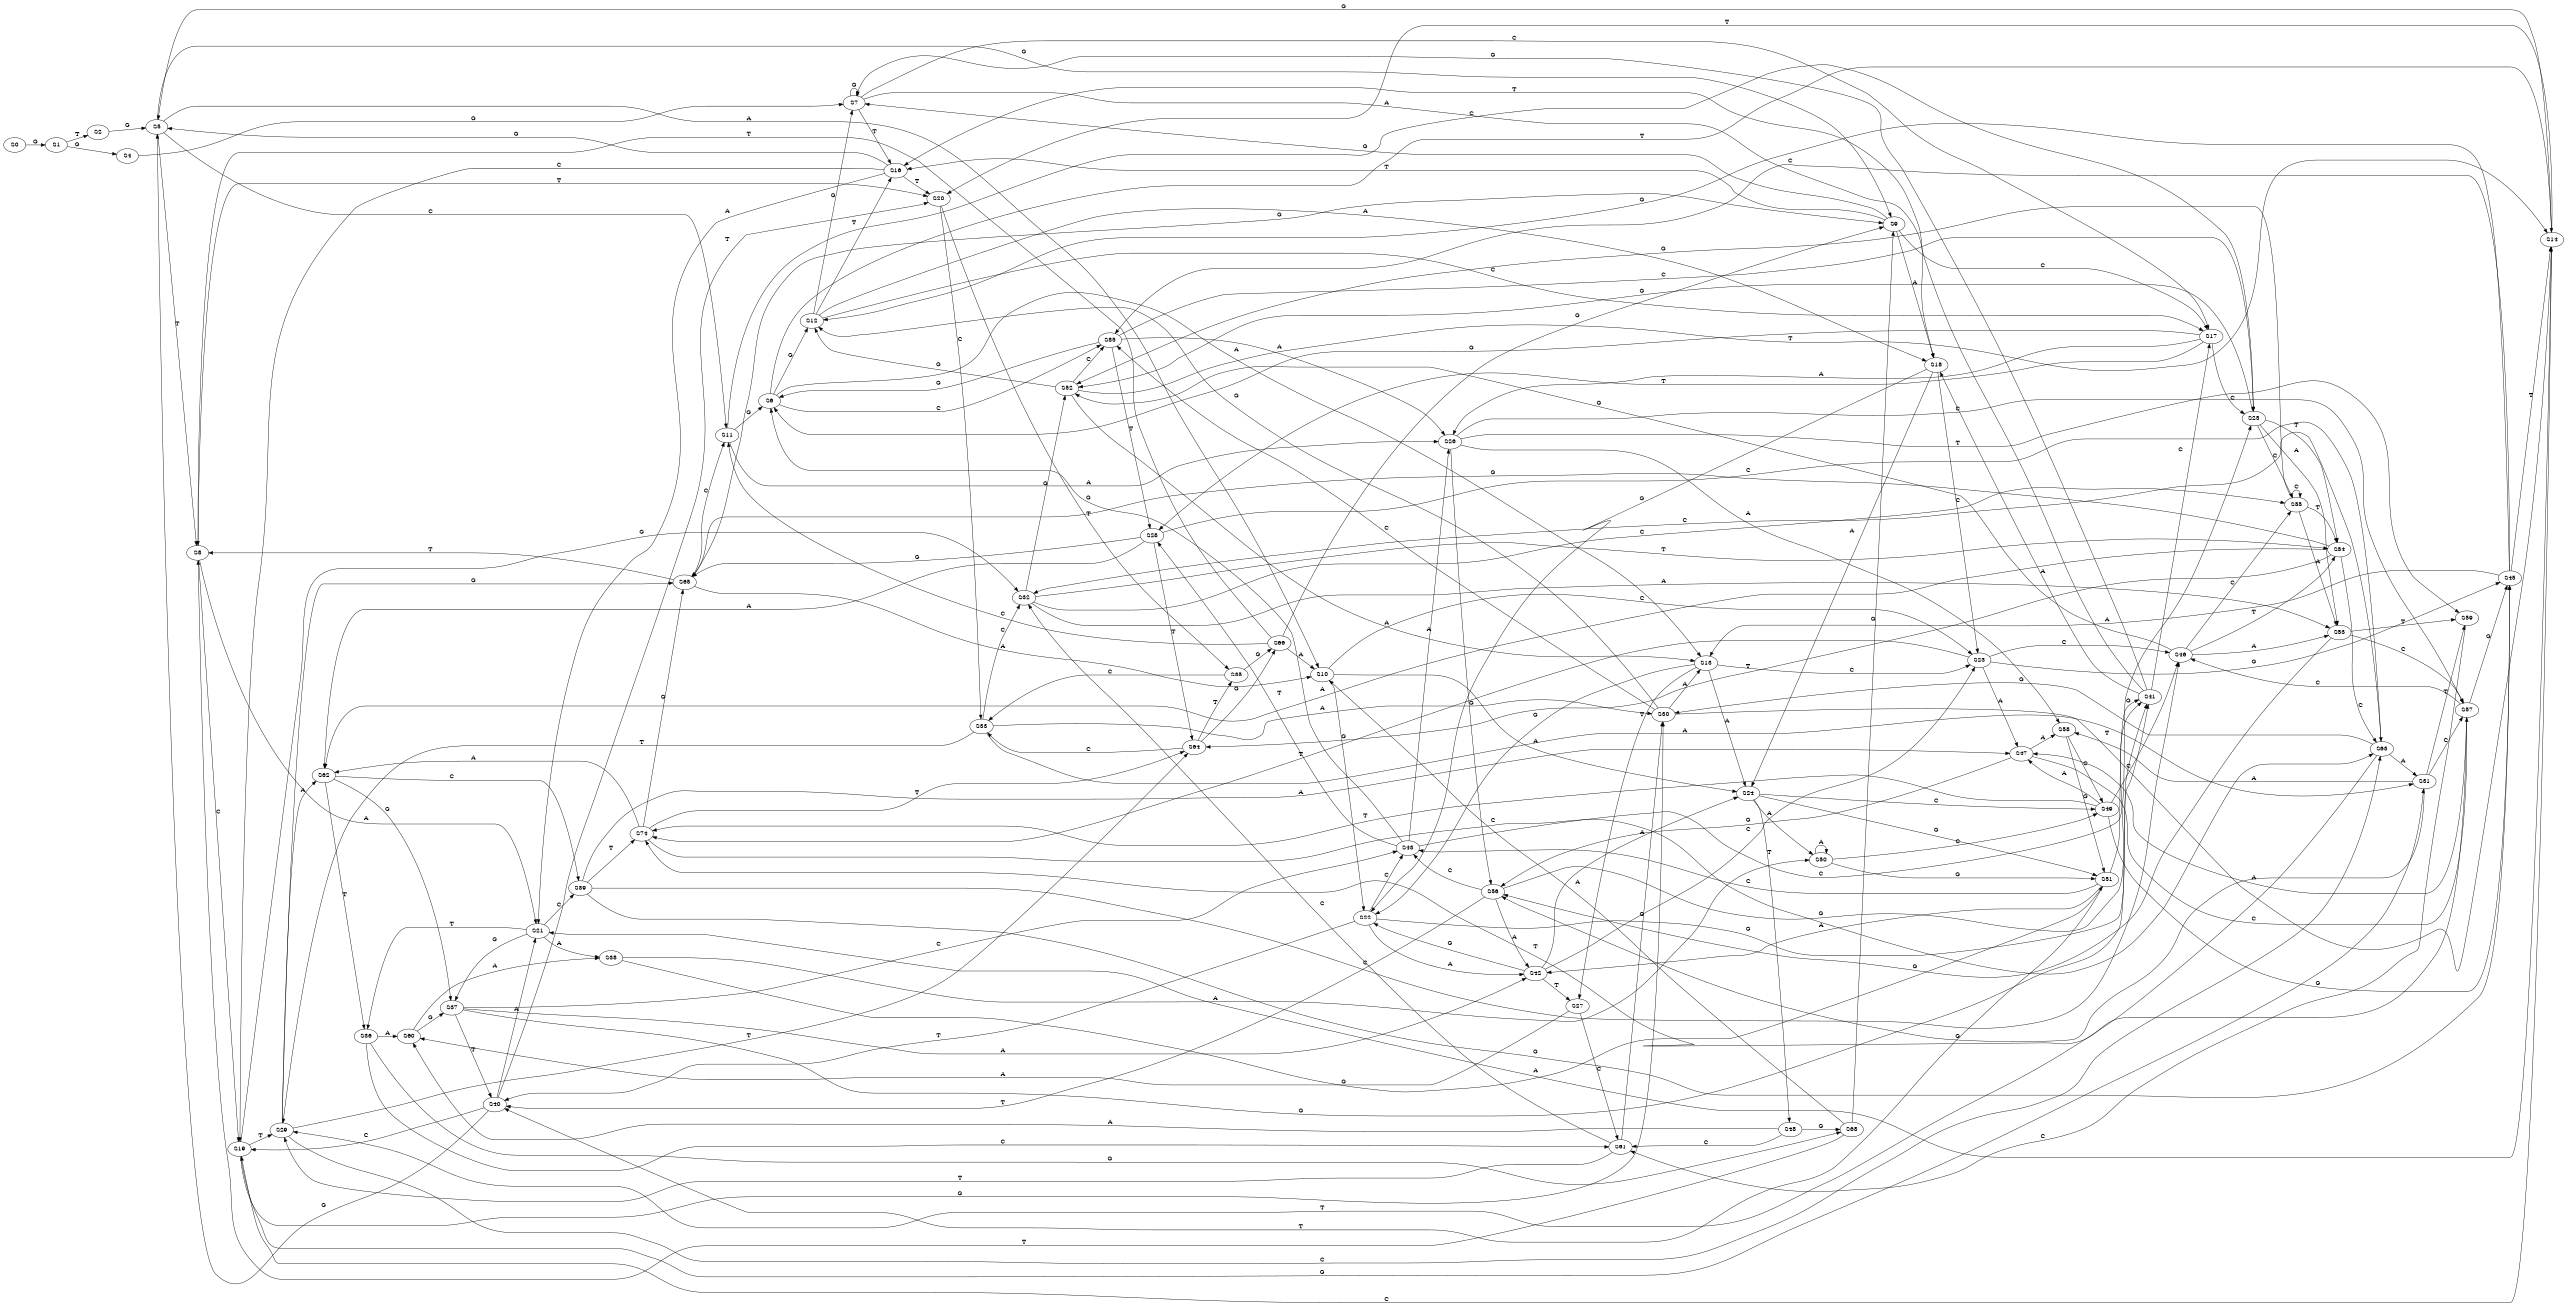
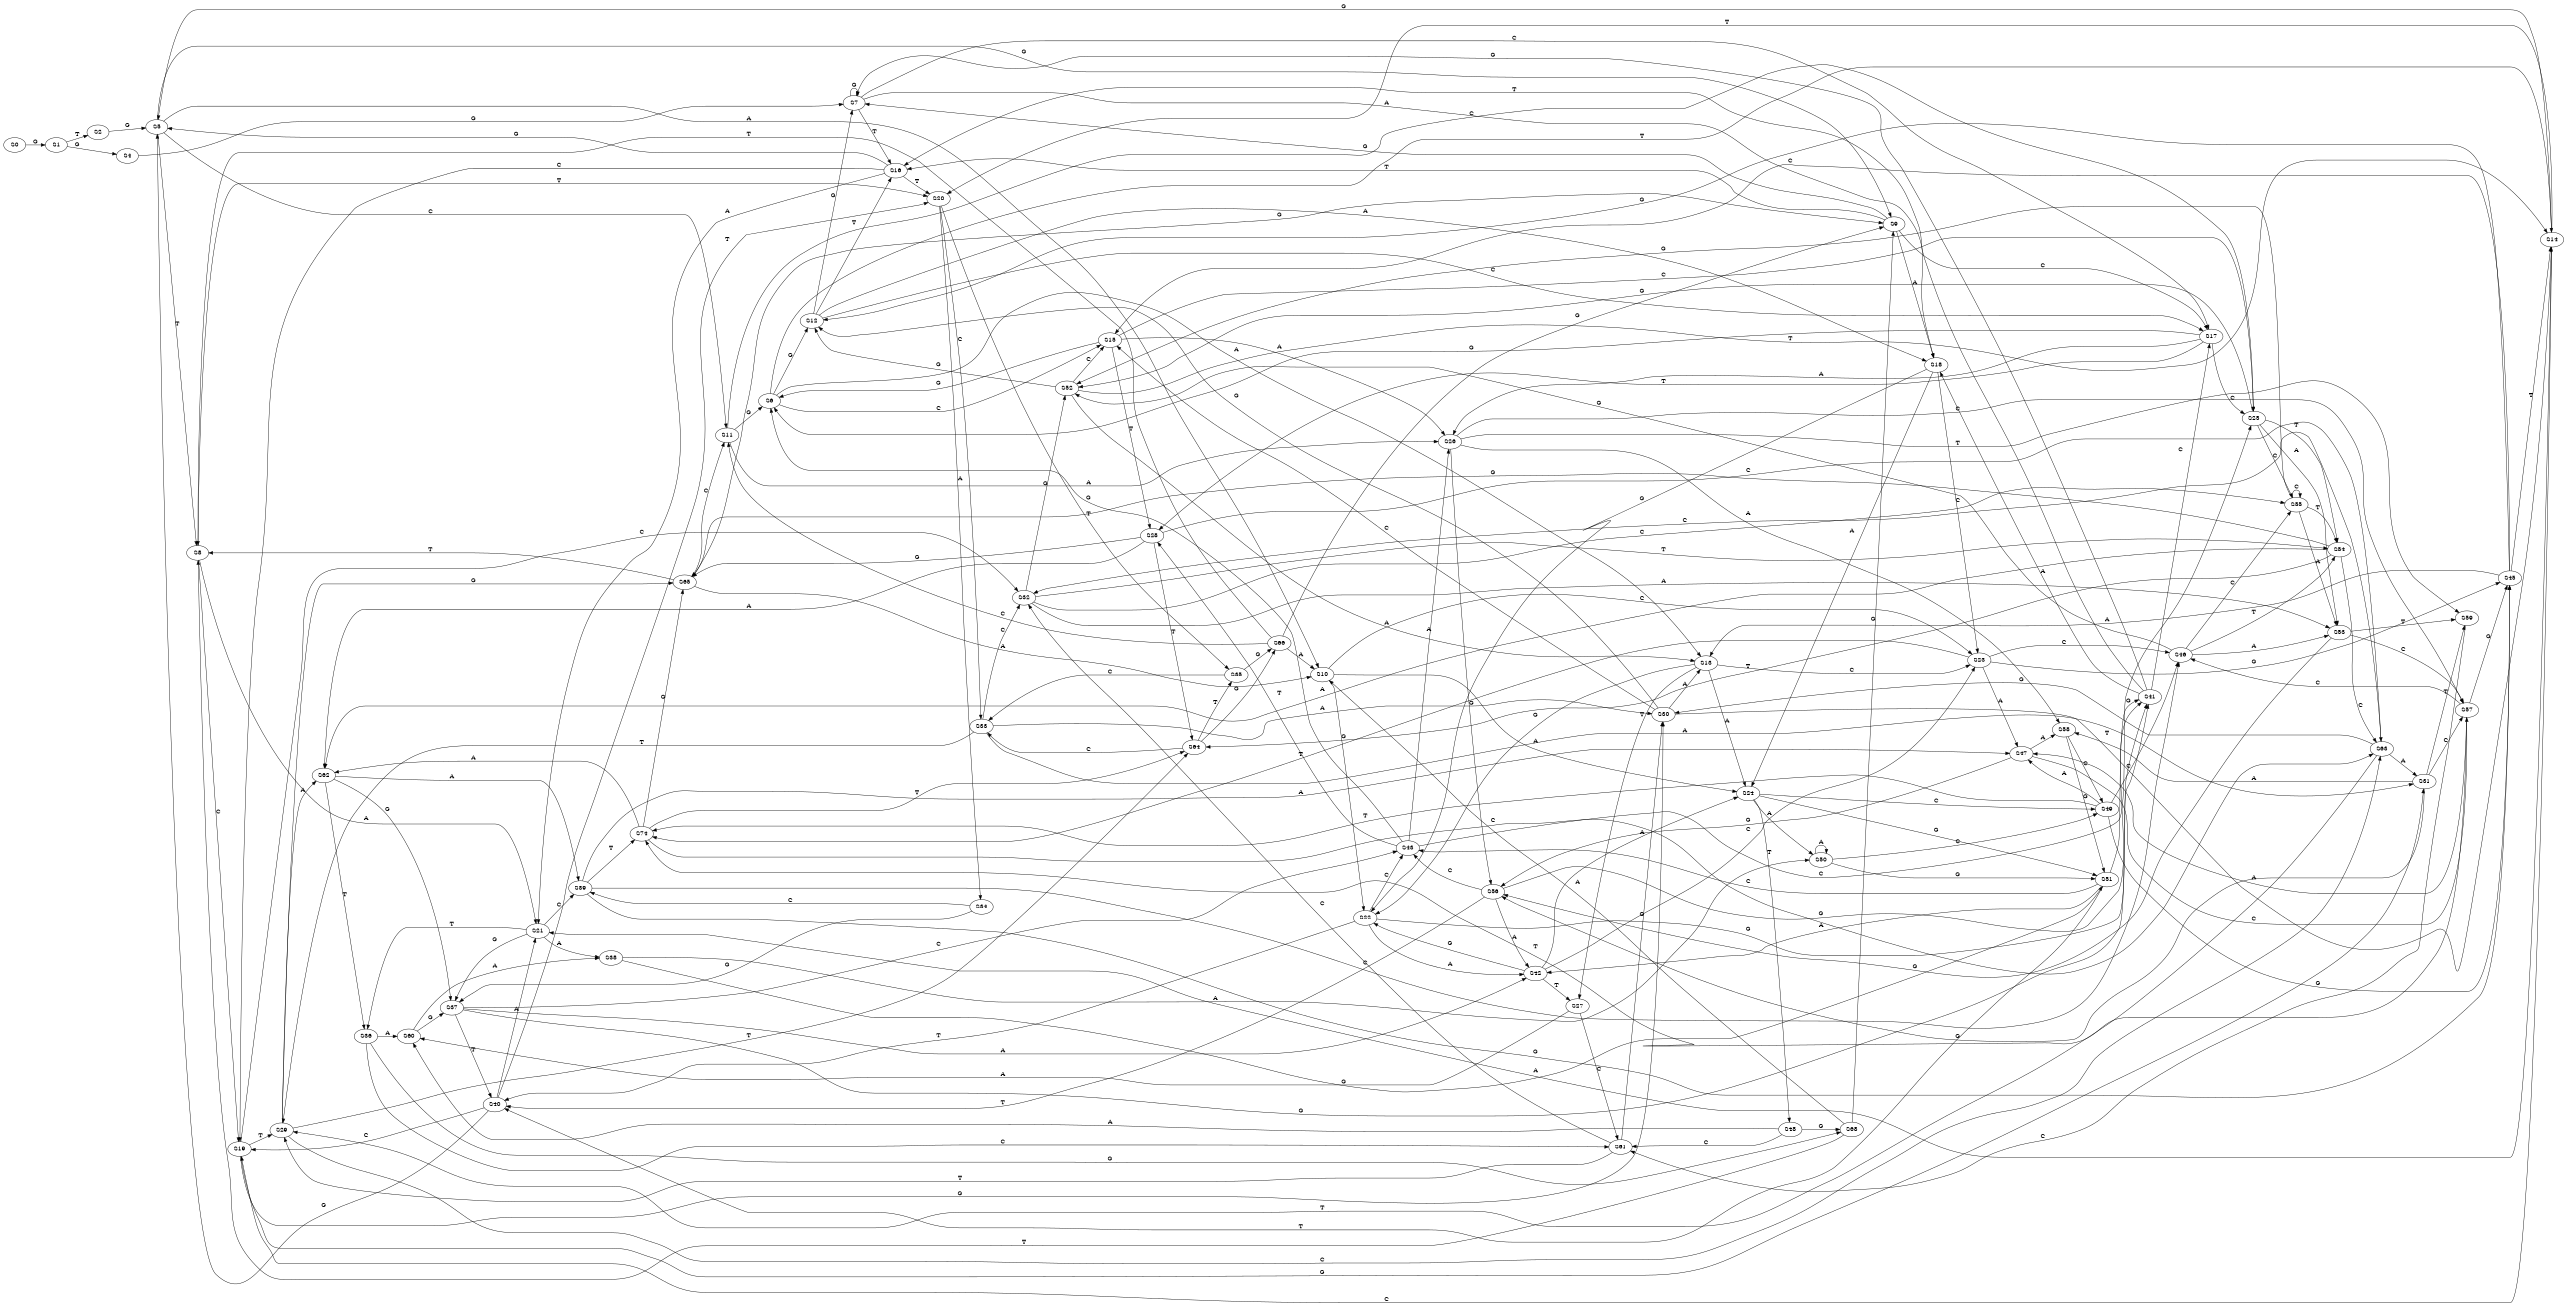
node "S85": label "S85" -> "S15"
edge "S19" -> "S32": label "G" -> "C"
edge "S62" -> "S39": label "C" -> "A"
node "S34": added
